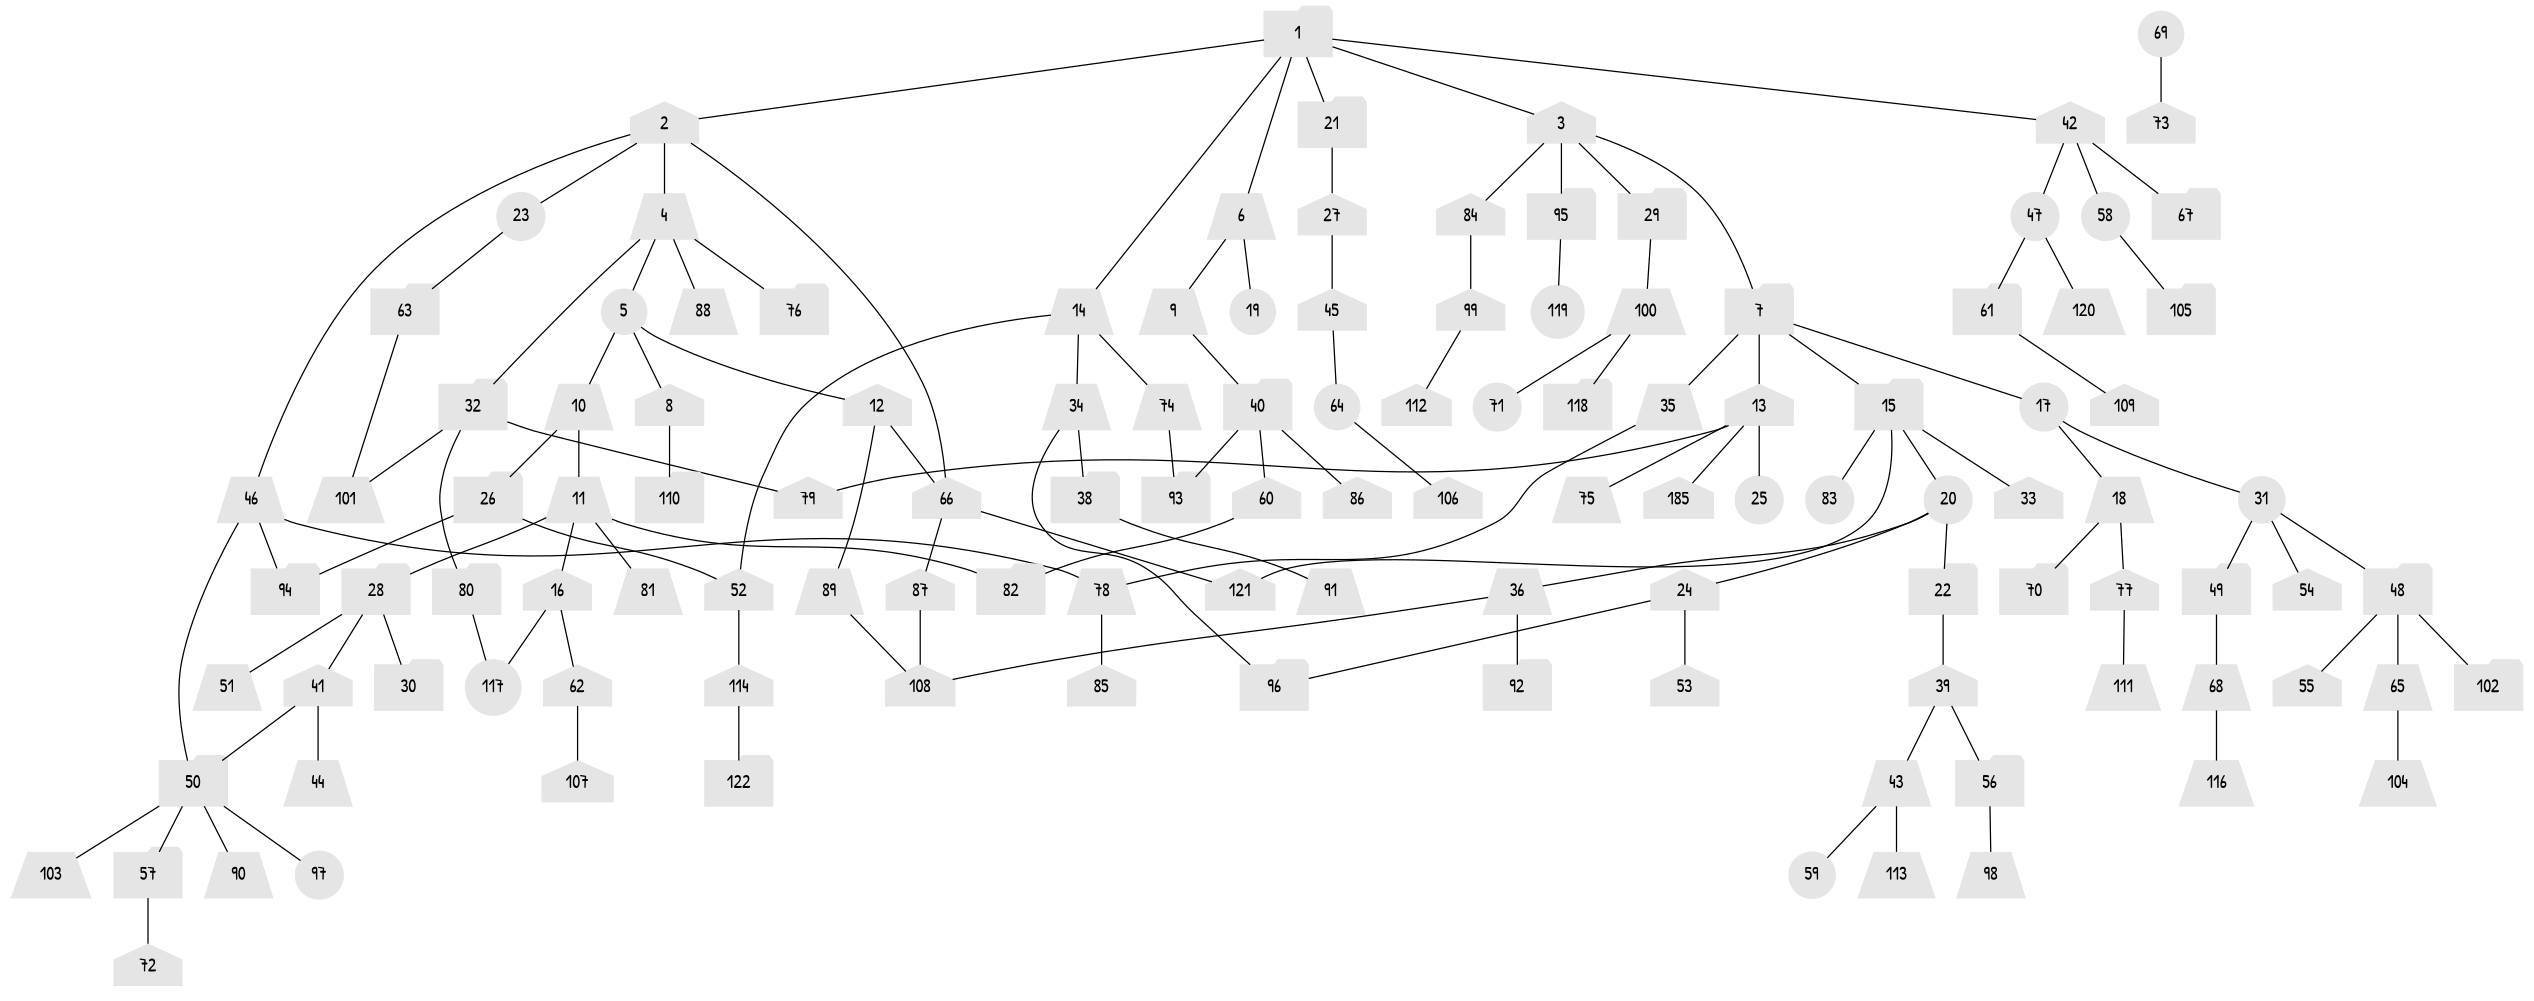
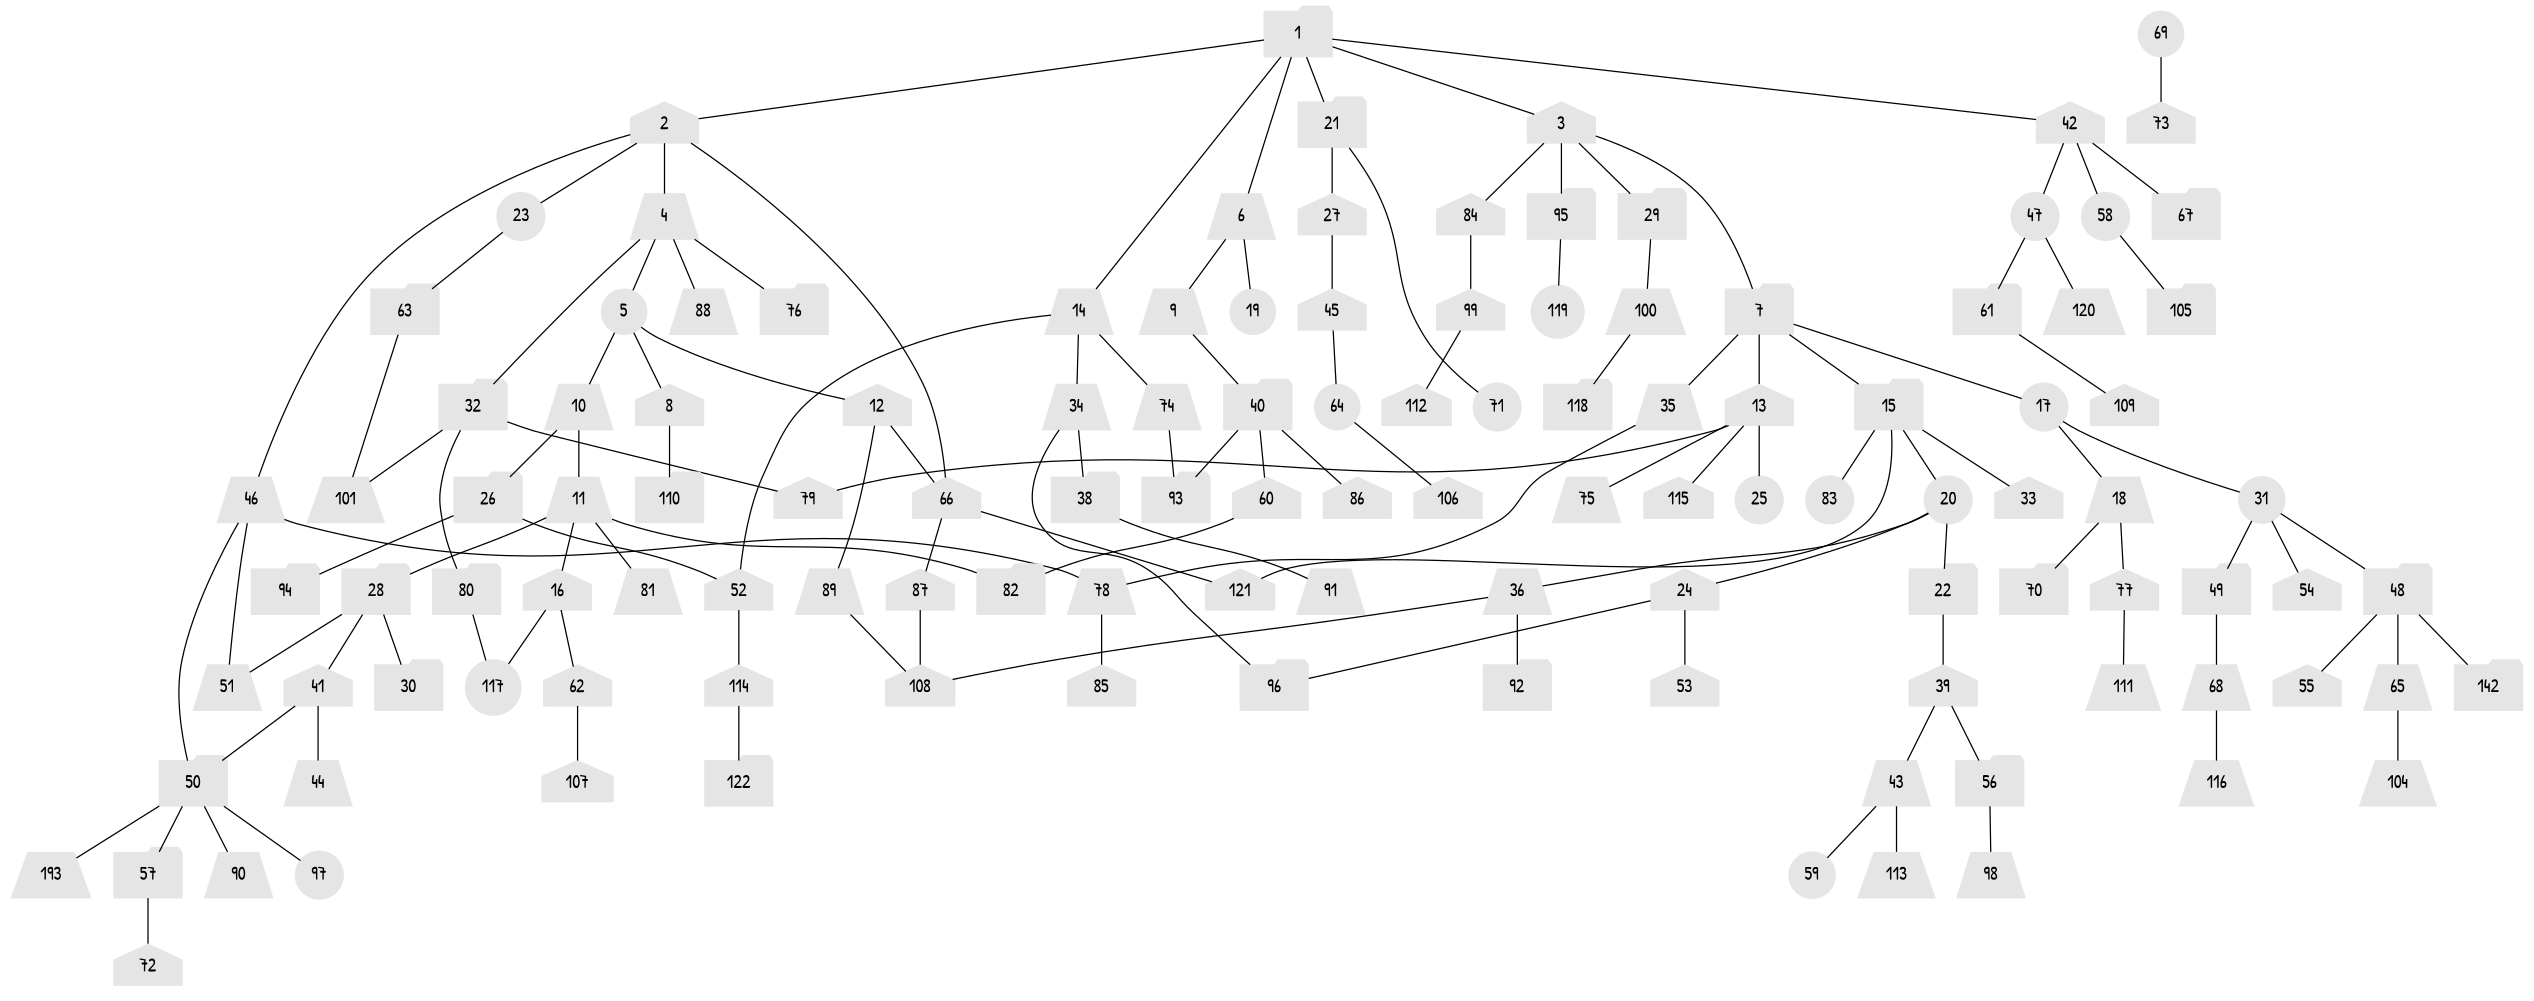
edge "100" -- "71": now "21" -- "71"
node "185": label "185" -> "115"
edge "46" -- "94": now "46" -- "51"
node "102": label "102" -> "142"
node "103": label "103" -> "193"
